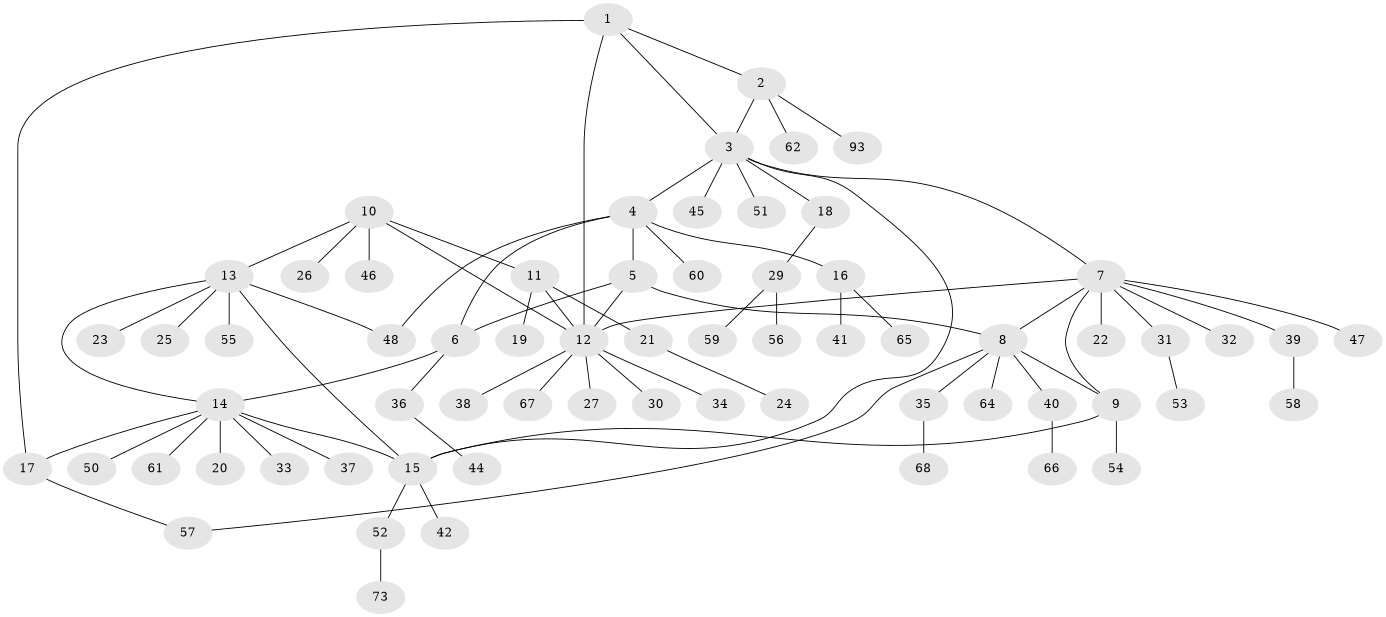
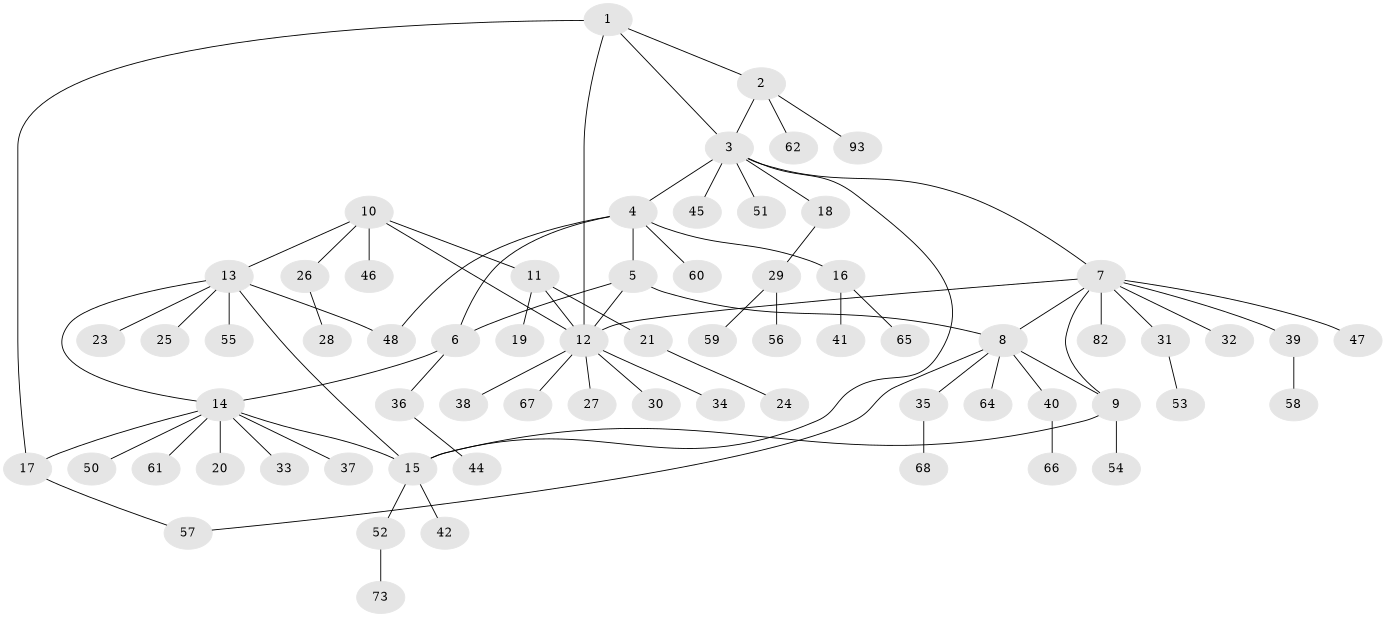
node "28": added
node "22": label "22" -> "82"
